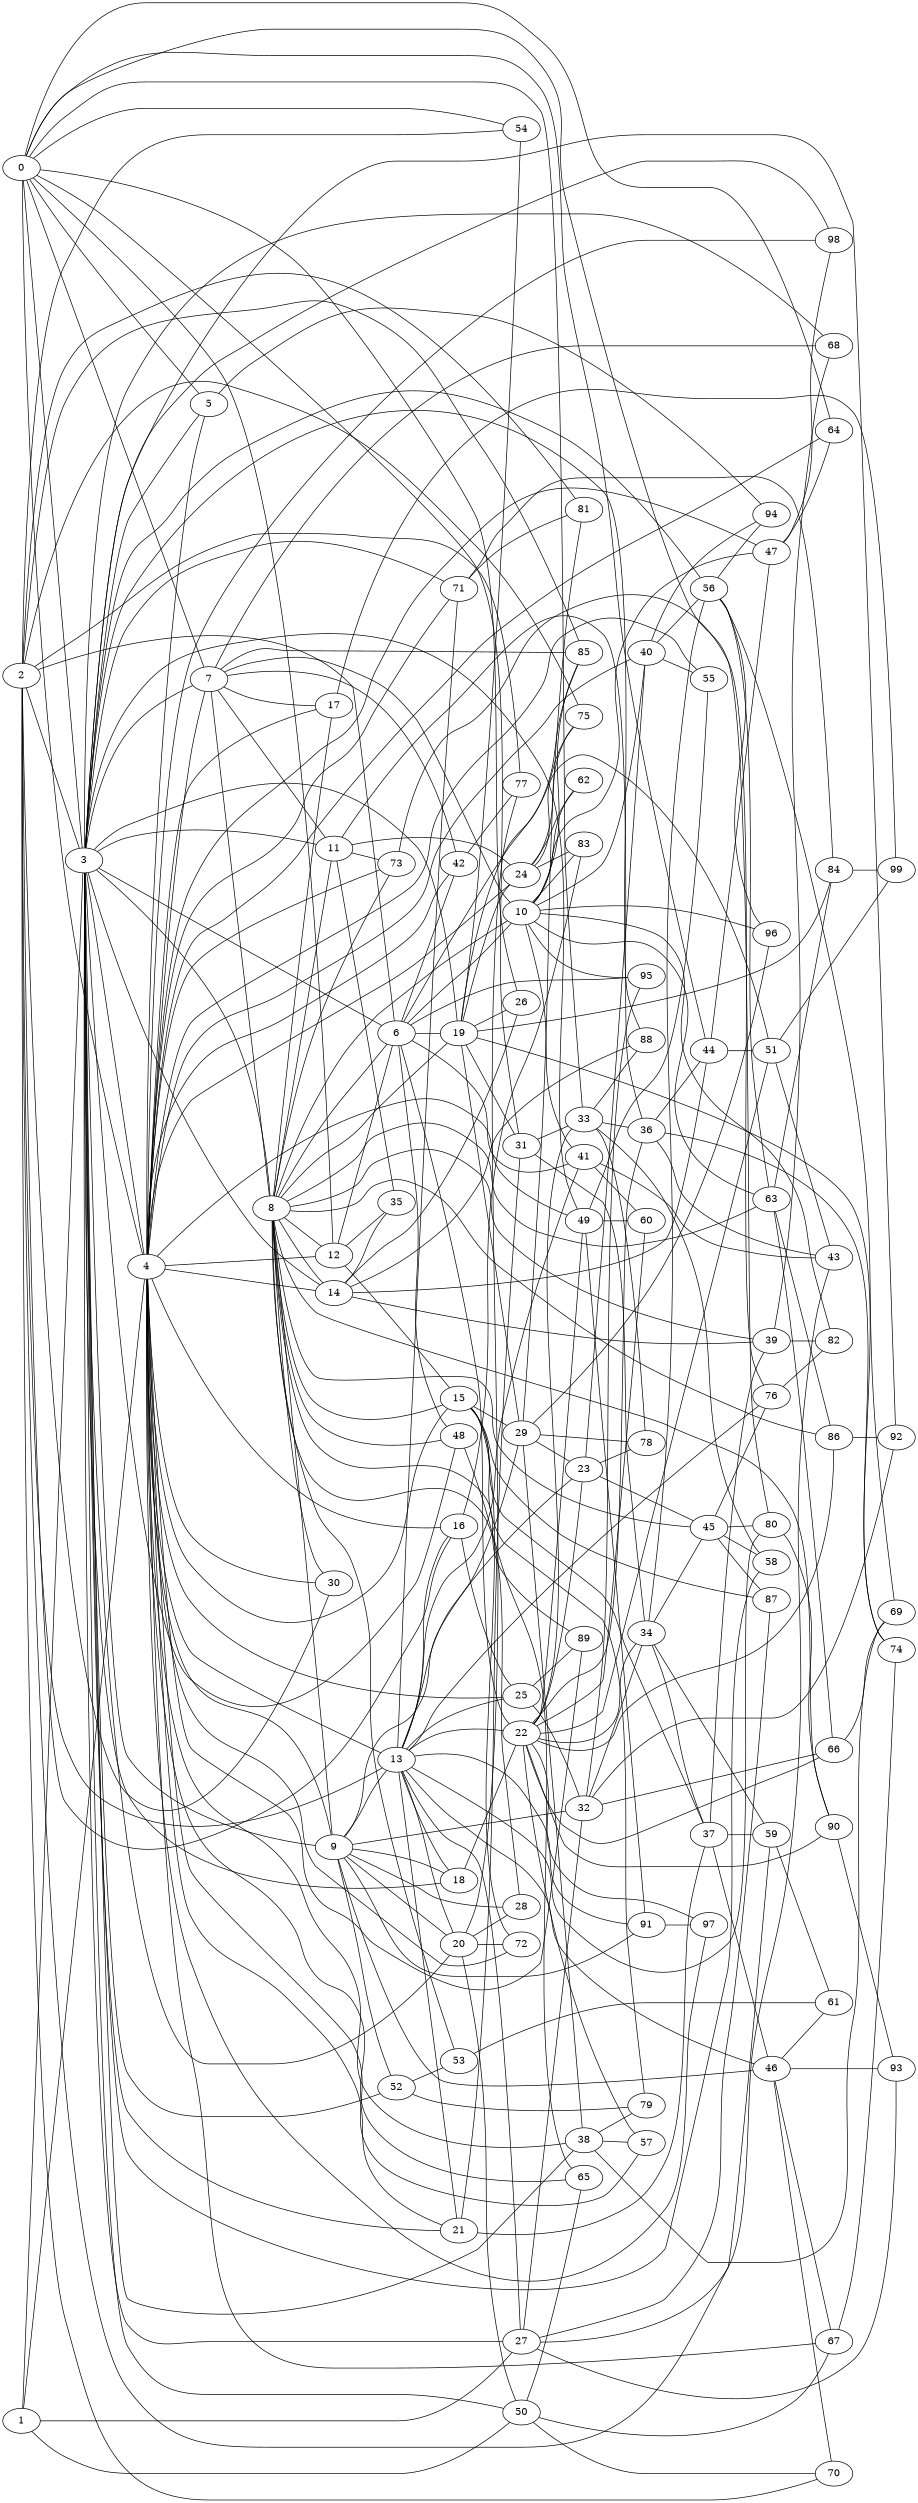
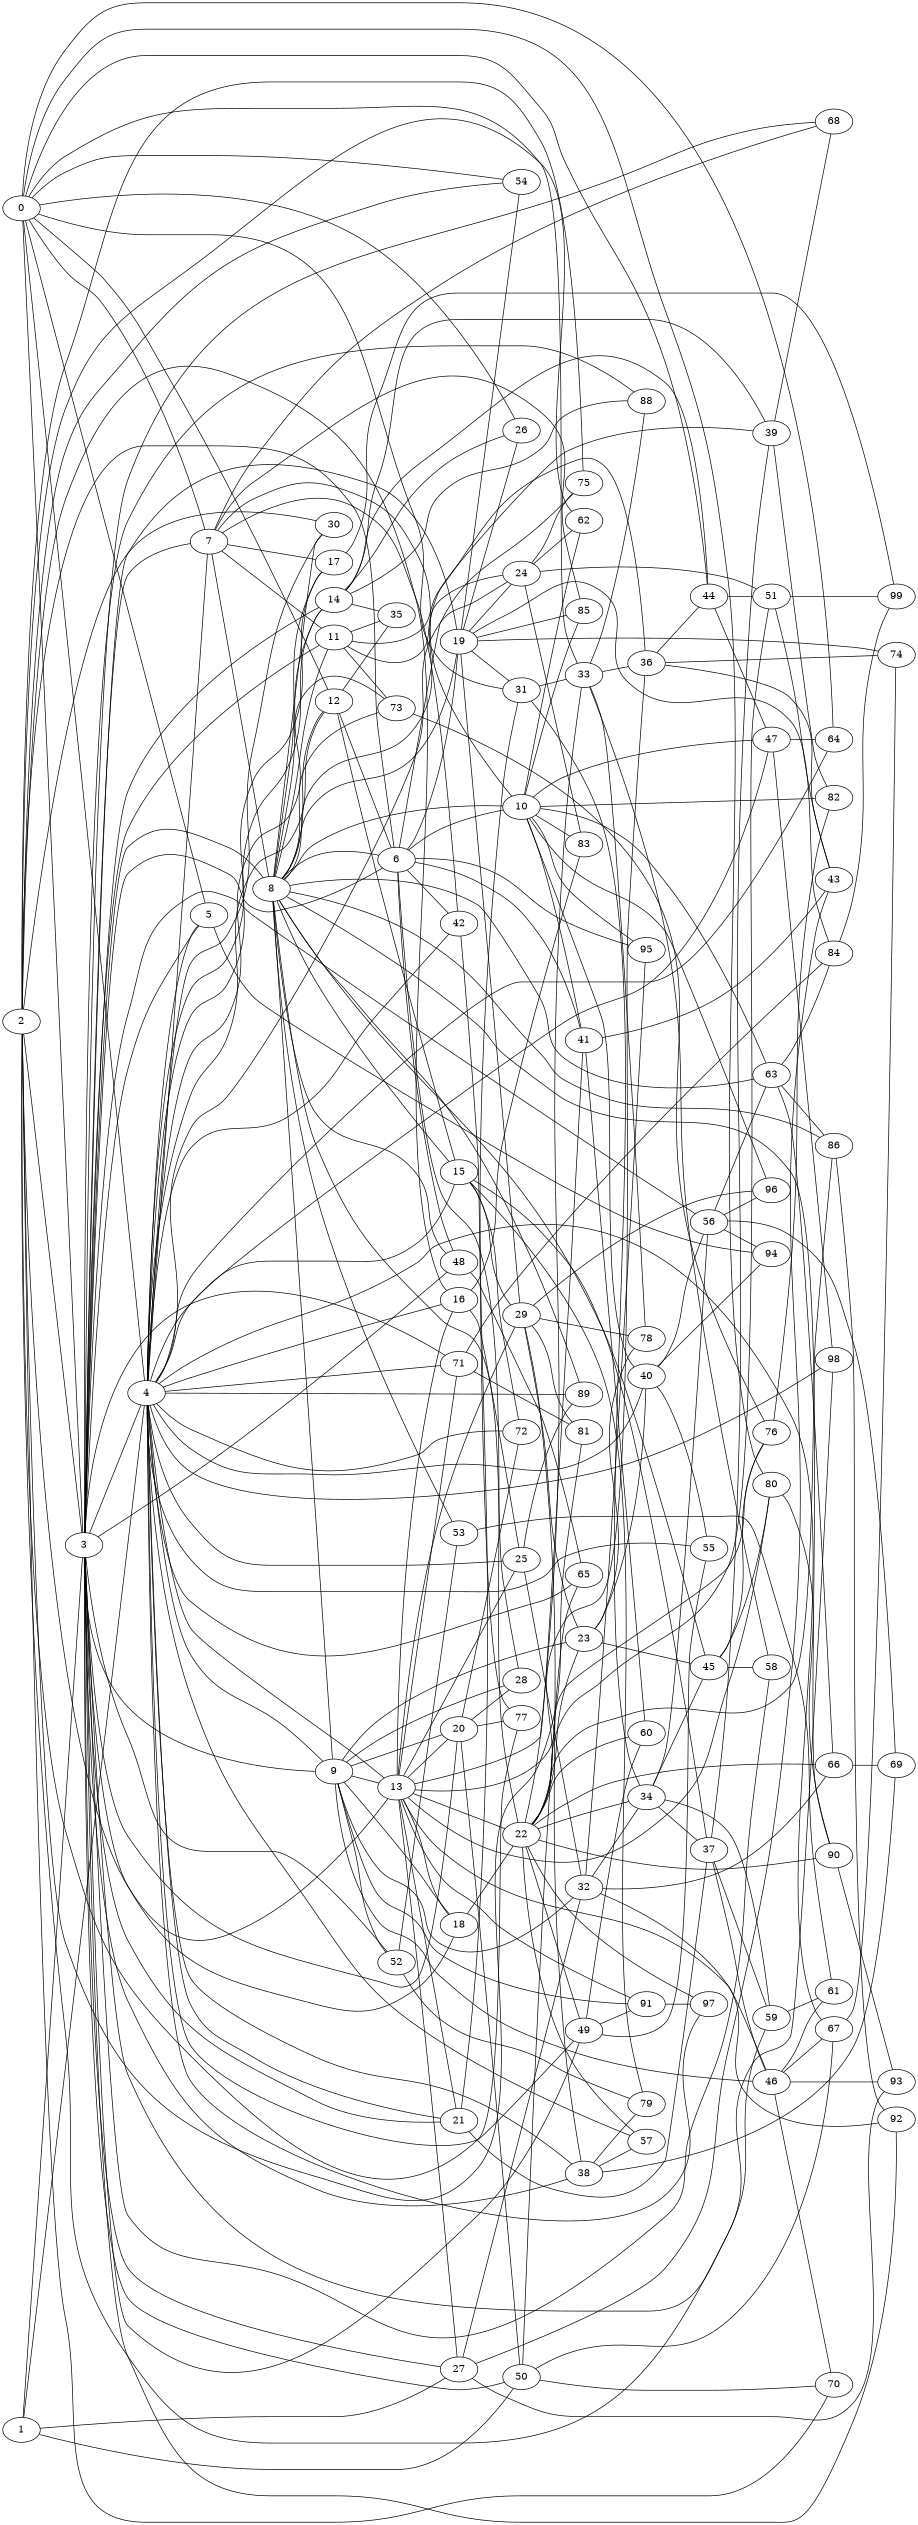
edge "85" -- "2": now "62" -- "2"
node "87": removed
